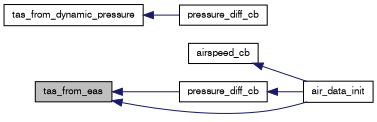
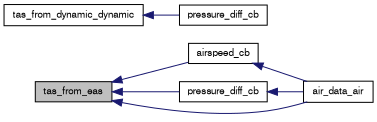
node "tas_from_dynamic_pressure": label "tas_from_dynamic_pressure" -> "tas_from_dynamic_dynamic"
edge "airspeed_cb" -> "tas_from_eas": added
node "air_data_init": label "air_data_init" -> "air_data_air"
